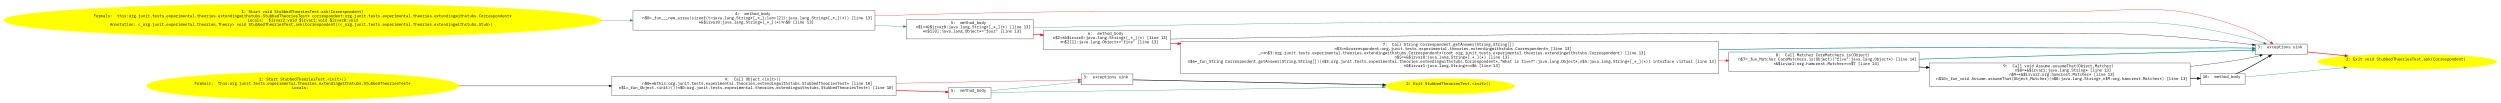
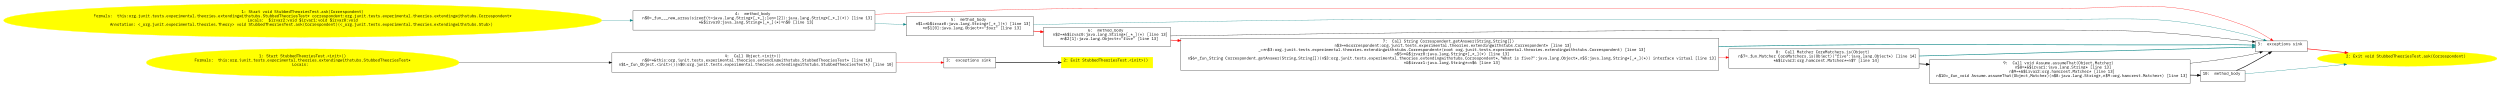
node "2: Exit StubbedTheoriesTest.<init>()": shape ellipse -> box
node "5:  method_body": removed
